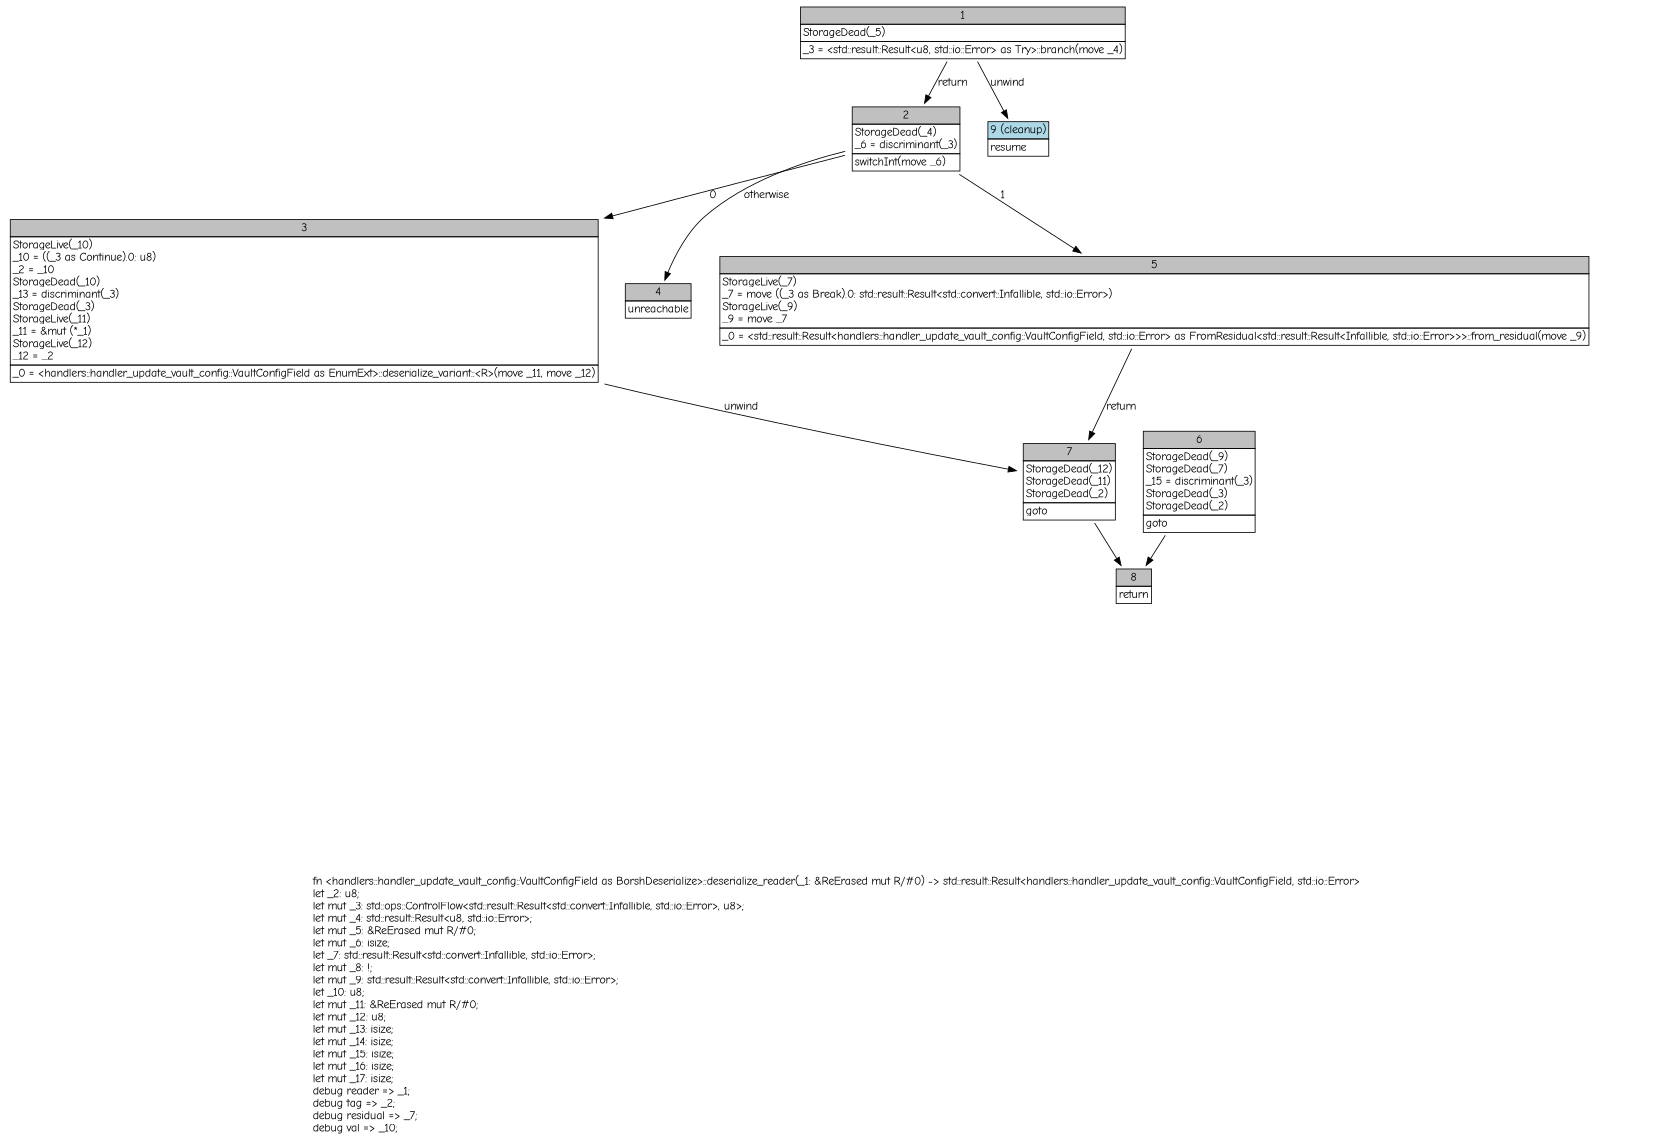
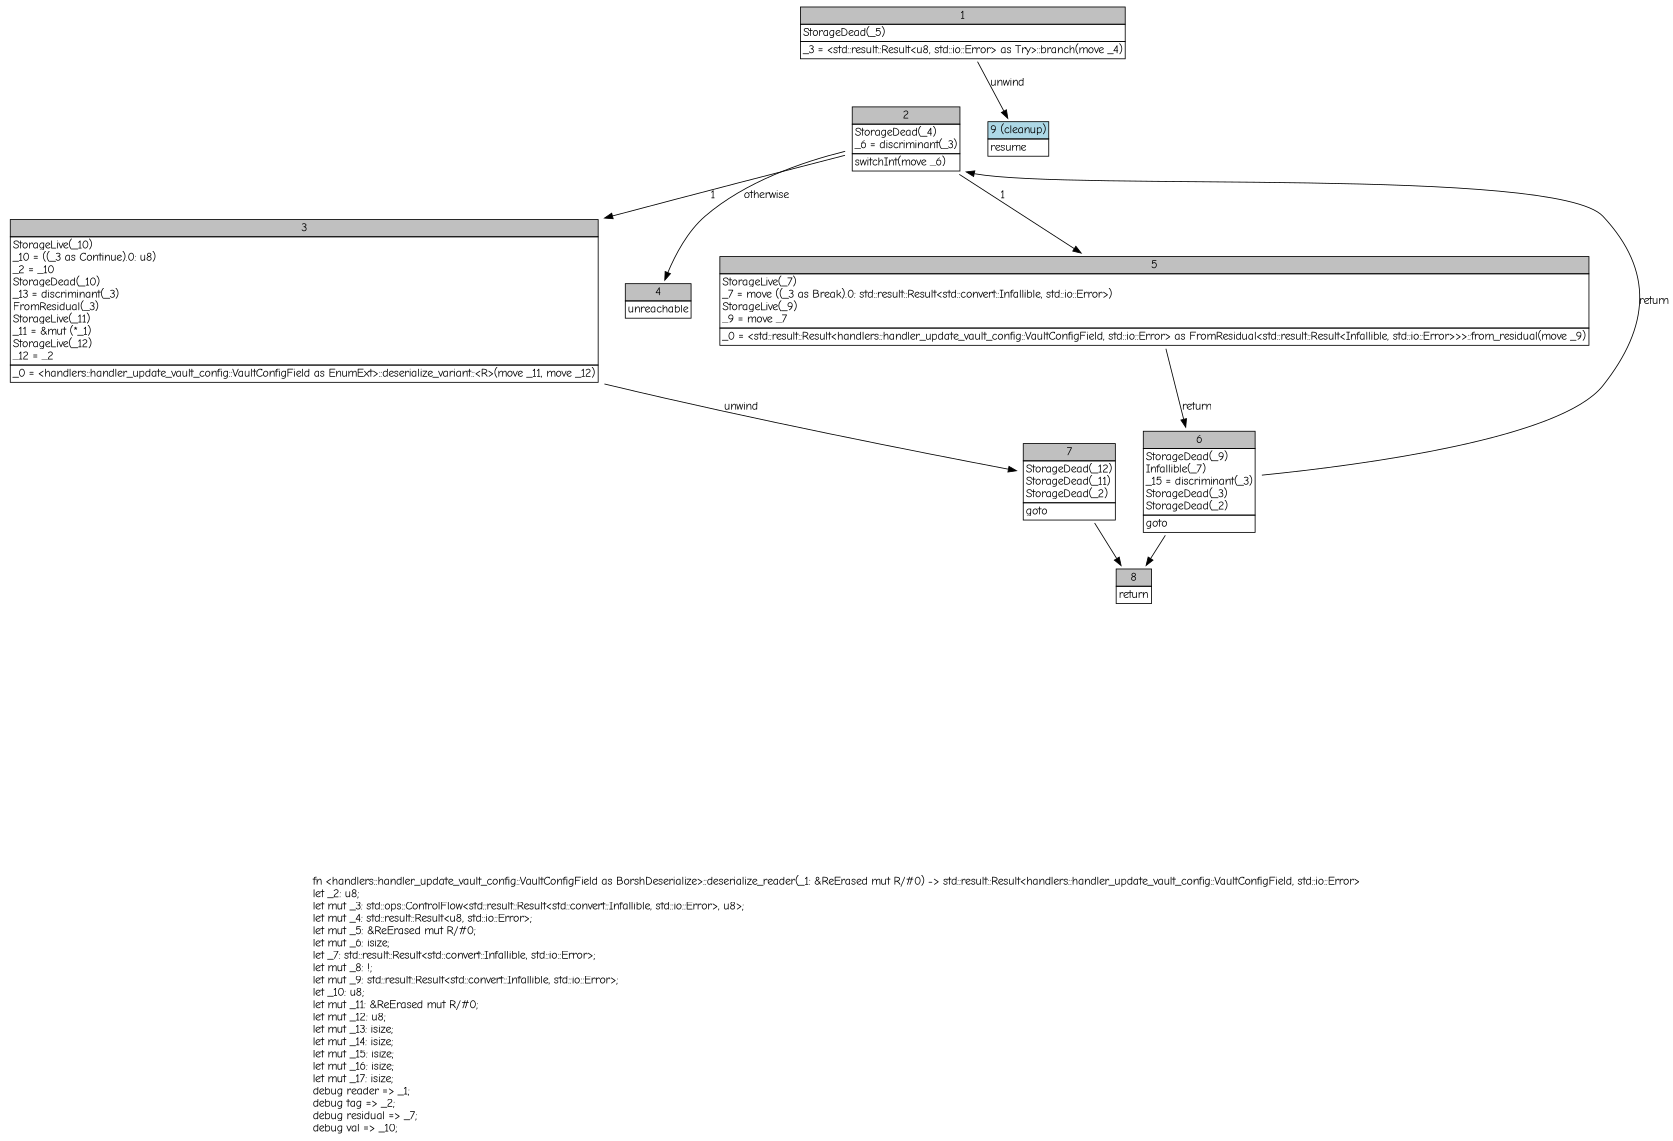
edge "1" -> "2": now "6" -> "2"
edge "2" -> "3": label "0" -> "1"
node "3": text "StorageDead(_3)" -> "FromResidual(_3)"
edge "5" -> "7": now "5" -> "6"
node "6": text "StorageDead(_7)" -> "Infallible(_7)"
